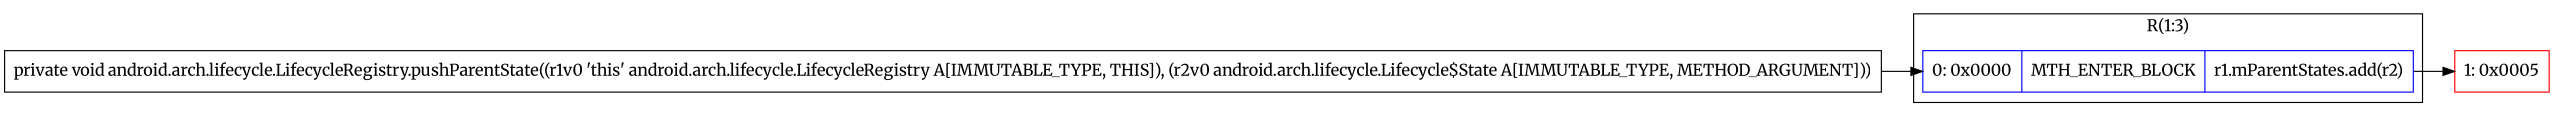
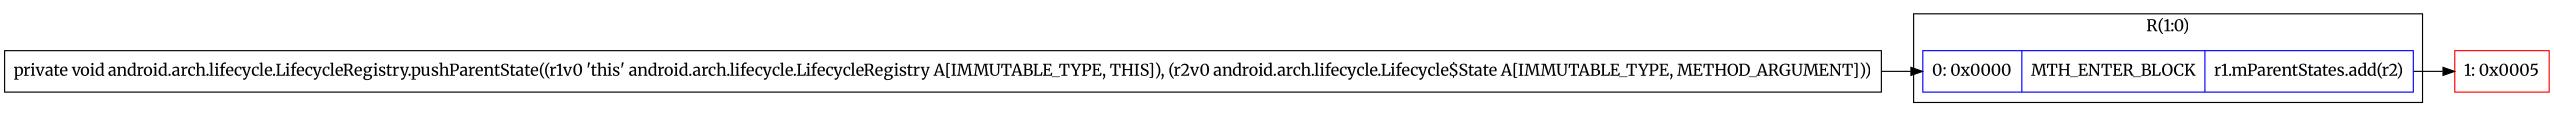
cluster "R(1:3)": label "R(1:3)" -> "R(1:0)"
